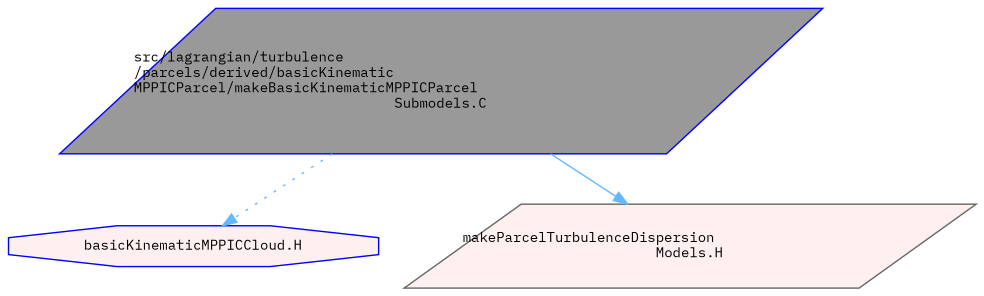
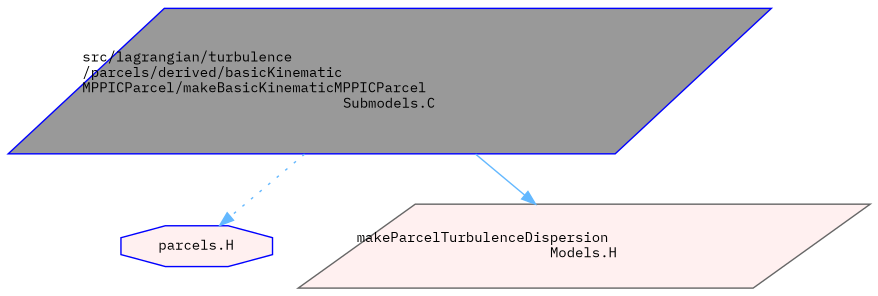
node "basicKinematicMPPICCloud.H": label "basicKinematicMPPICCloud.H" -> "parcels.H"
